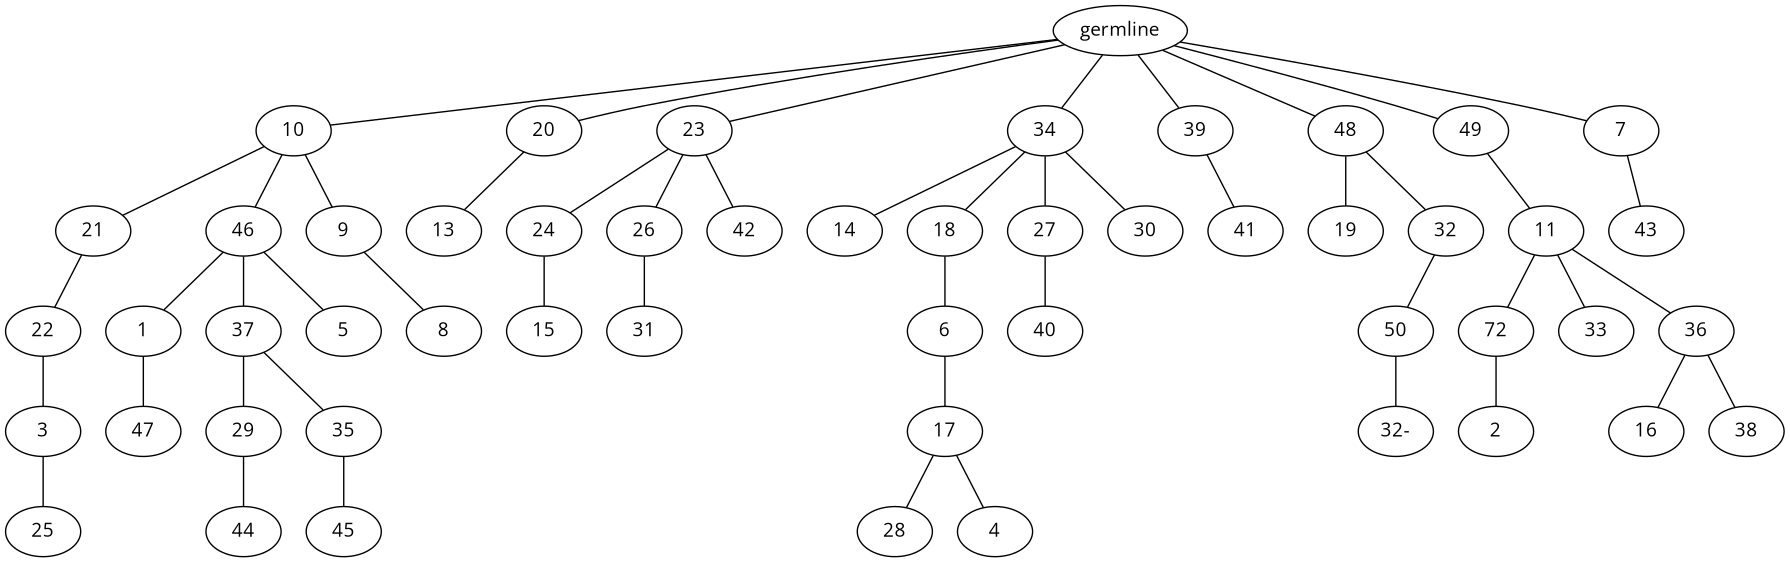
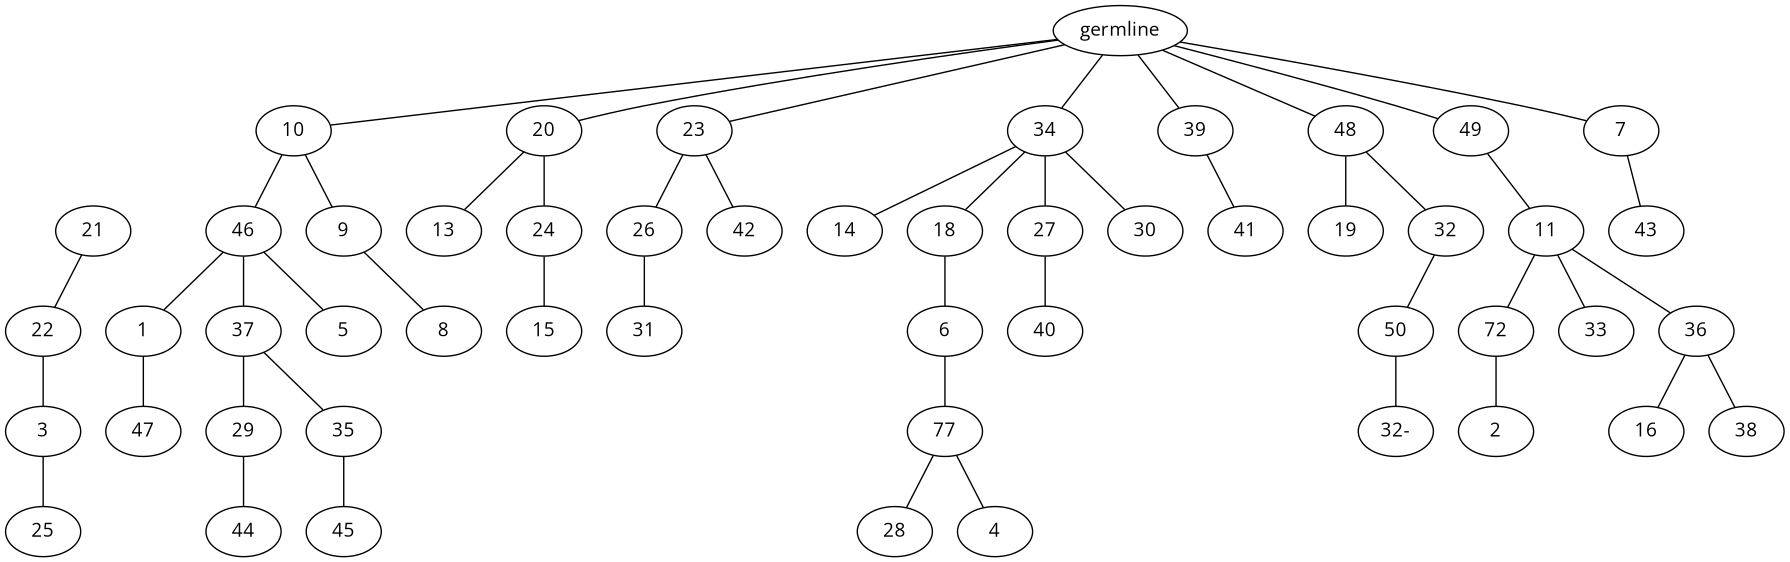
edge "10" -- "21": removed
edge "23" -- "24": now "20" -- "24"
node "17": label "17" -> "77"
